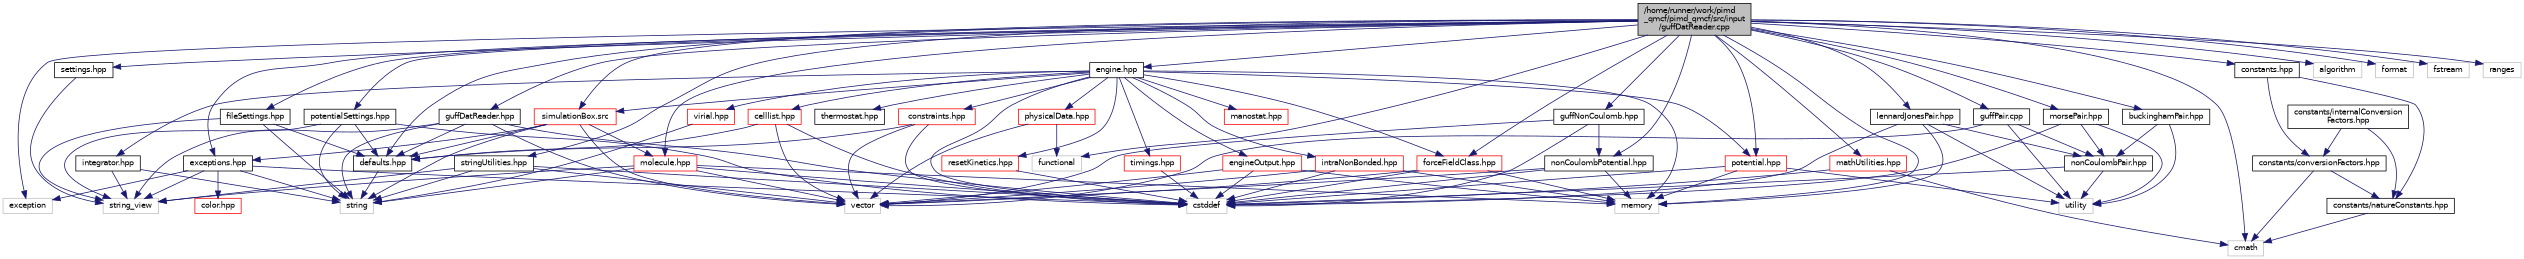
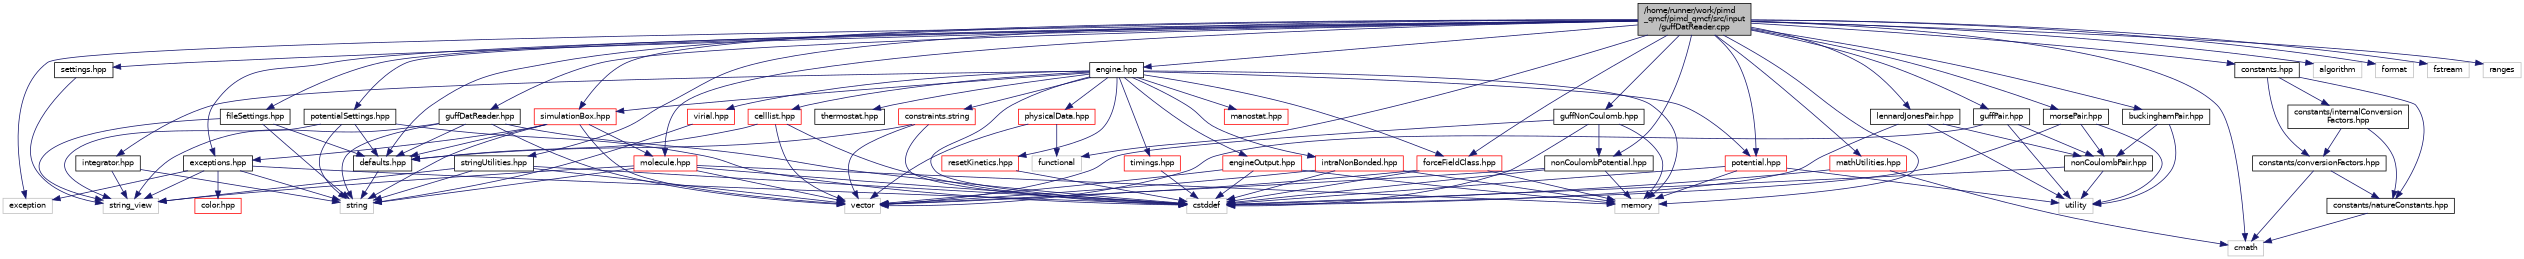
edge "constants.hpp" -> "constants/internalConversion Factors.hpp": added
node "simulationBox.src": label "simulationBox.src" -> "simulationBox.hpp"
node "constraints.hpp": label "constraints.hpp" -> "constraints.string"
node "guffPair.cpp": label "guffPair.cpp" -> "guffPair.hpp"
edge "lennardJonesPair.hpp" -> "memory": now "guffNonCoulomb.hpp" -> "memory"
